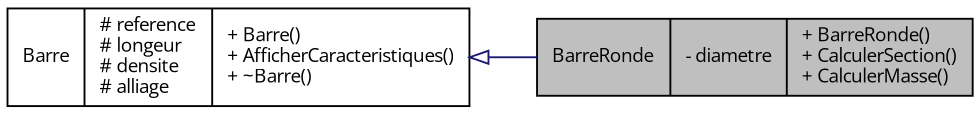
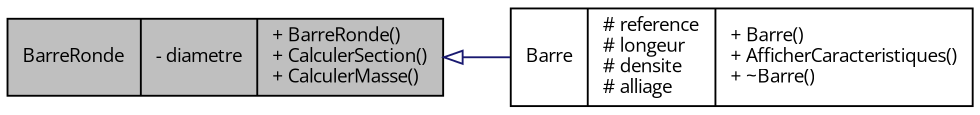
edge "BarreRonde" -> "Barre": reversed
